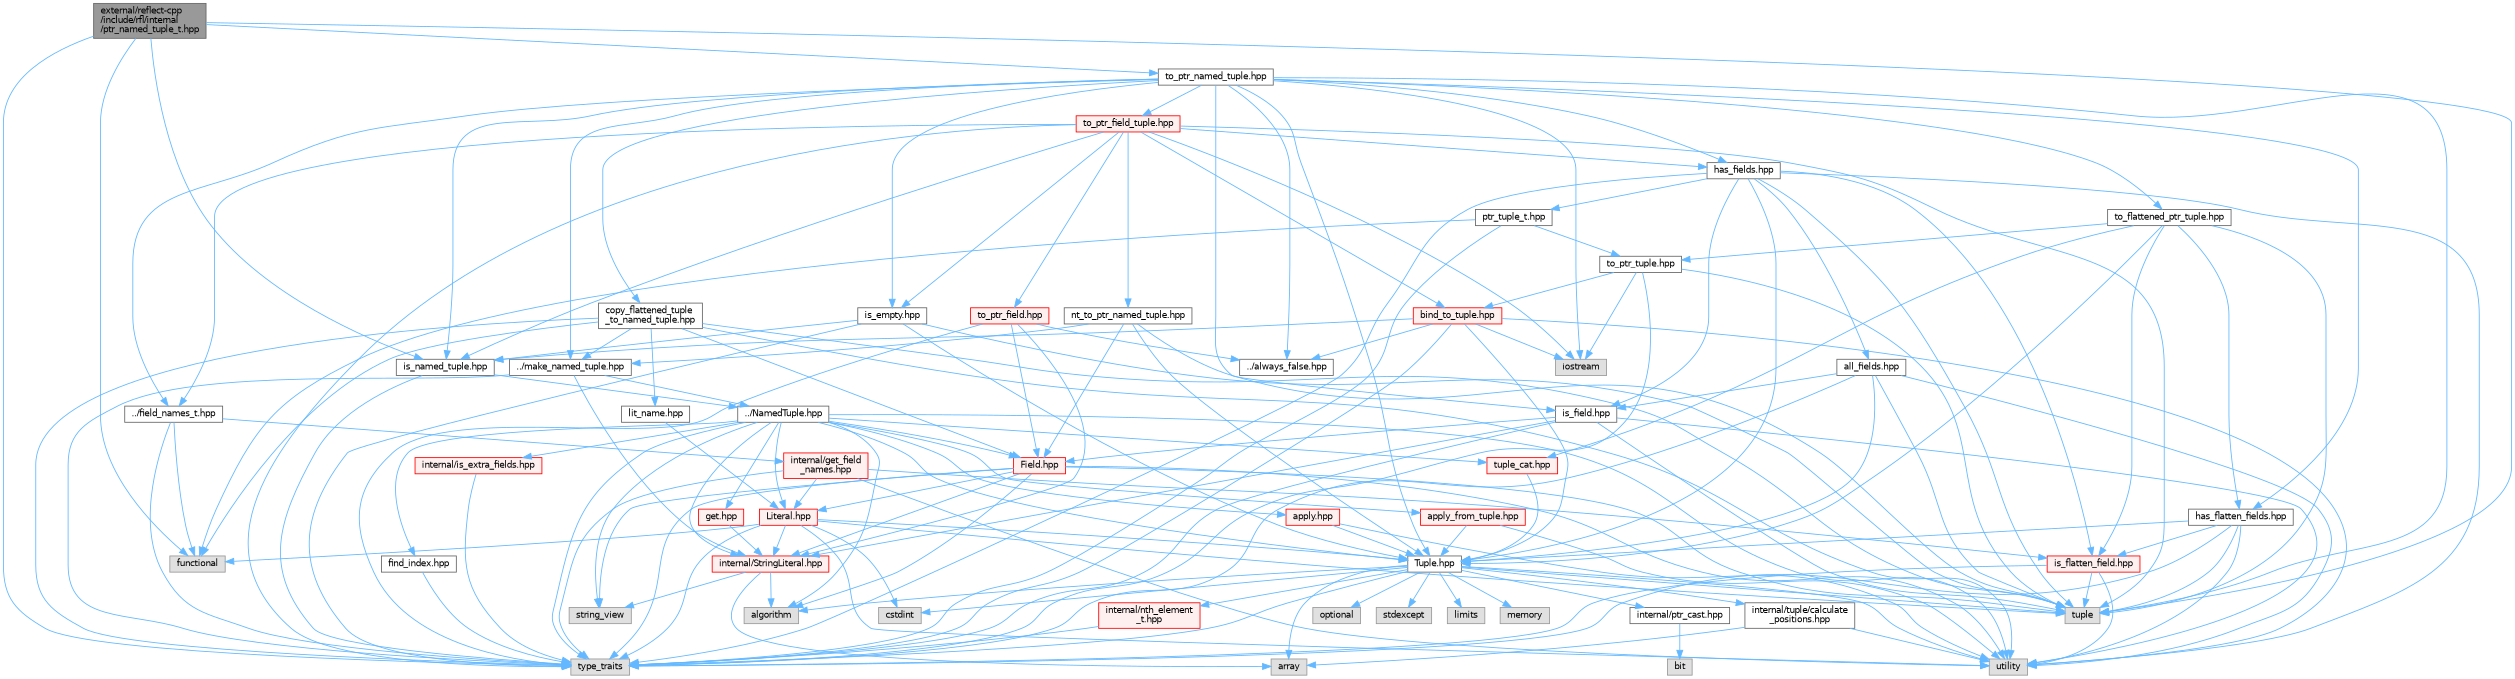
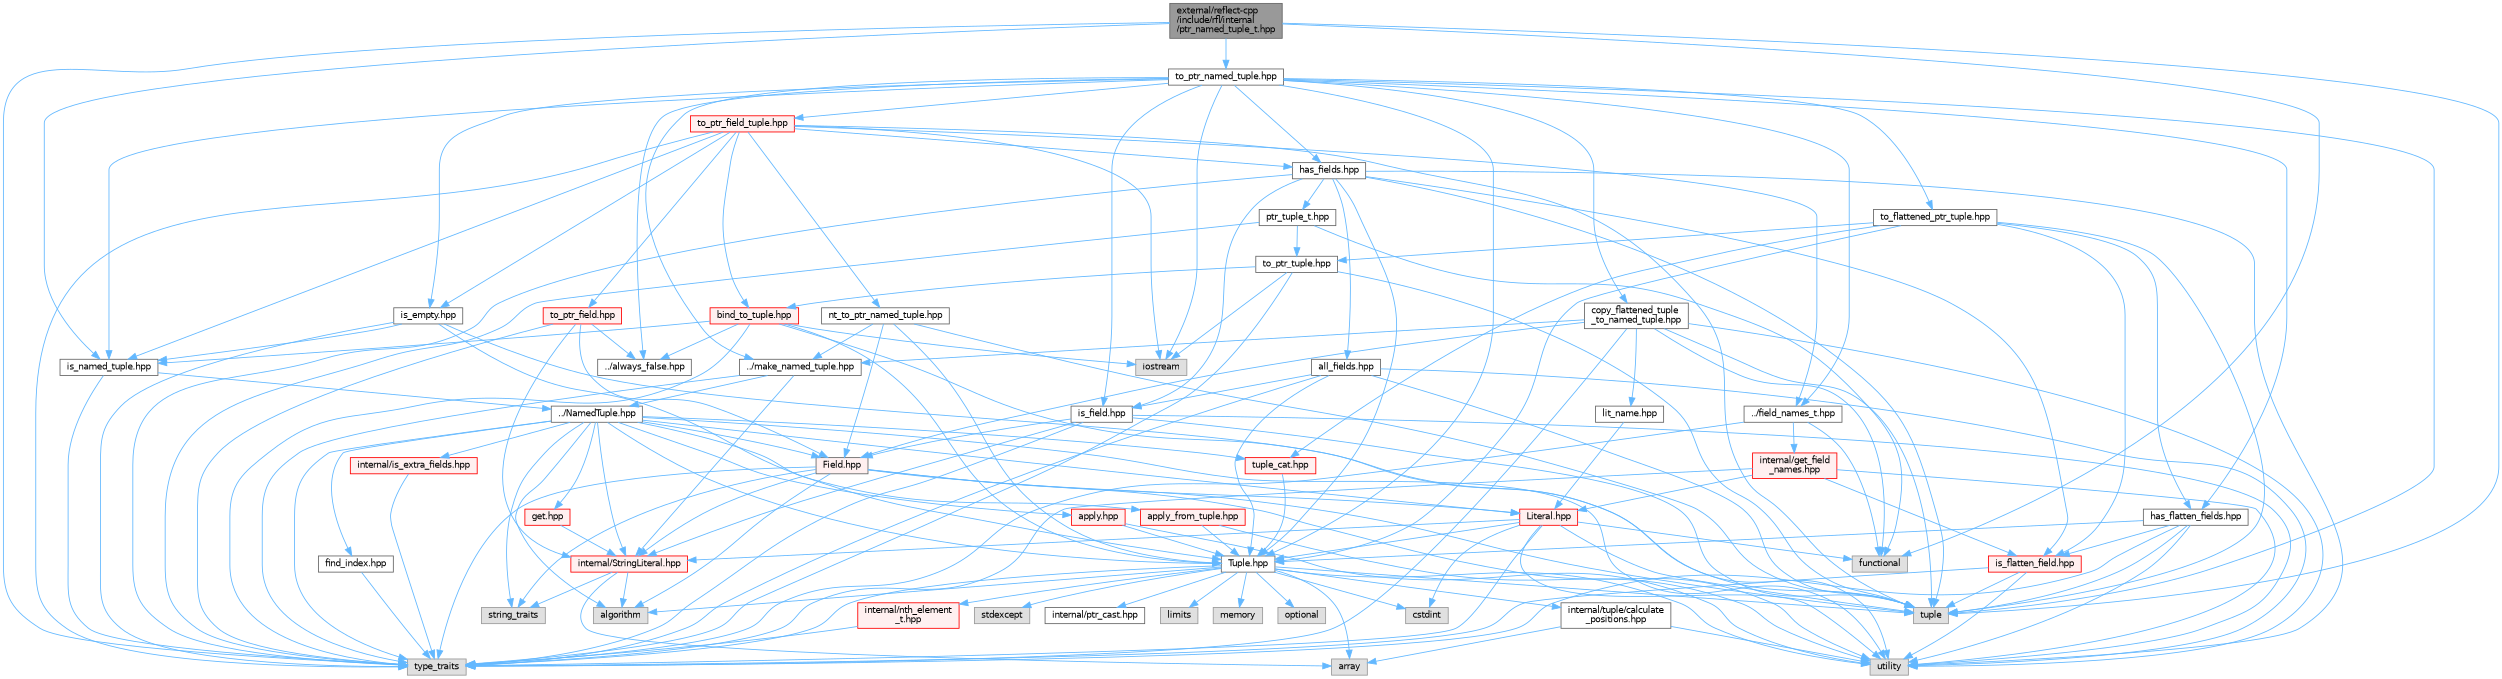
node "Field.hpp": color red -> grey40
node "string_view": label "string_view" -> "string_traits"
node "bit": removed
